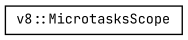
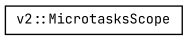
node "v8::MicrotasksScope": label "v8::MicrotasksScope" -> "v2::MicrotasksScope"
